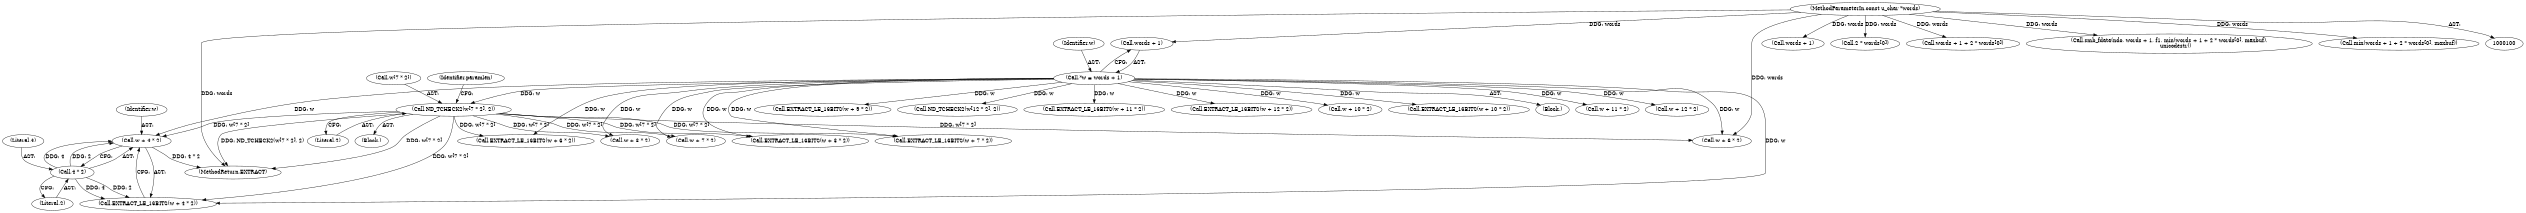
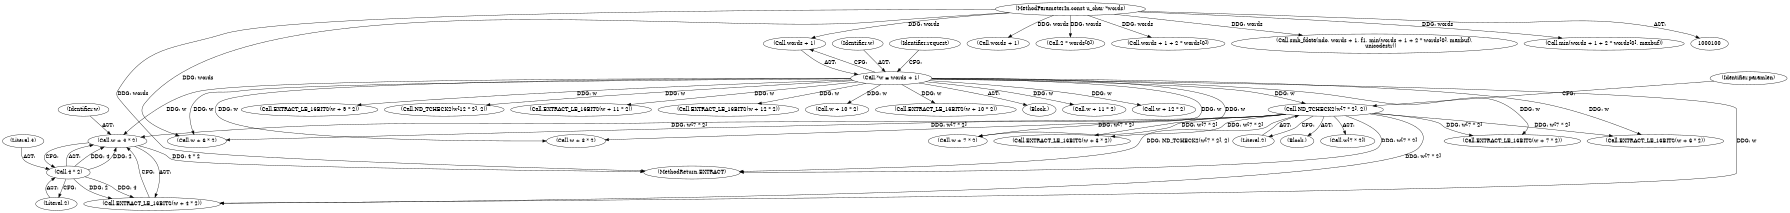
node "(Identifier,request)": added
edge "(Call,w[7 * 2])" -> "(Call,ND_TCHECK2(w[7 * 2], 2))": reversed
